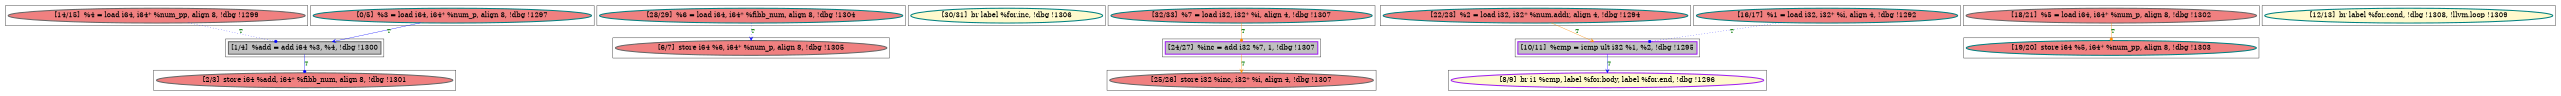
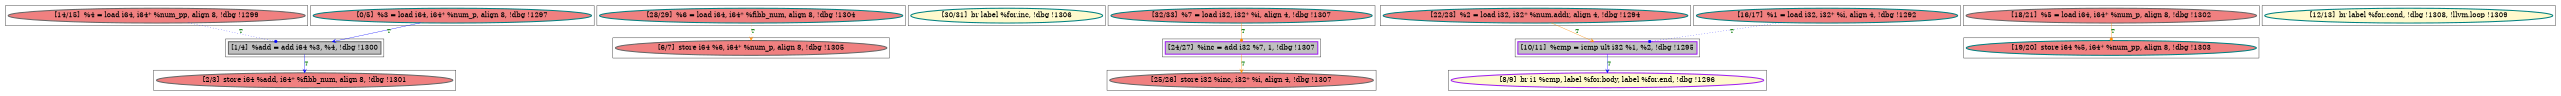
edge "[28/29]  %6 = load i64, i64* %fibb_num, align 8, !dbg !1304" -> "[6/7]  store i64 %6, i64* %num_p, align 8, !dbg !1305": color blue -> darkorange
edge "[1/4]  %add = add i64 %3, %4, !dbg !1300" -> "[2/3]  store i64 %add, i64* %fibb_num, align 8, !dbg !1301": arrowhead dot -> vee
